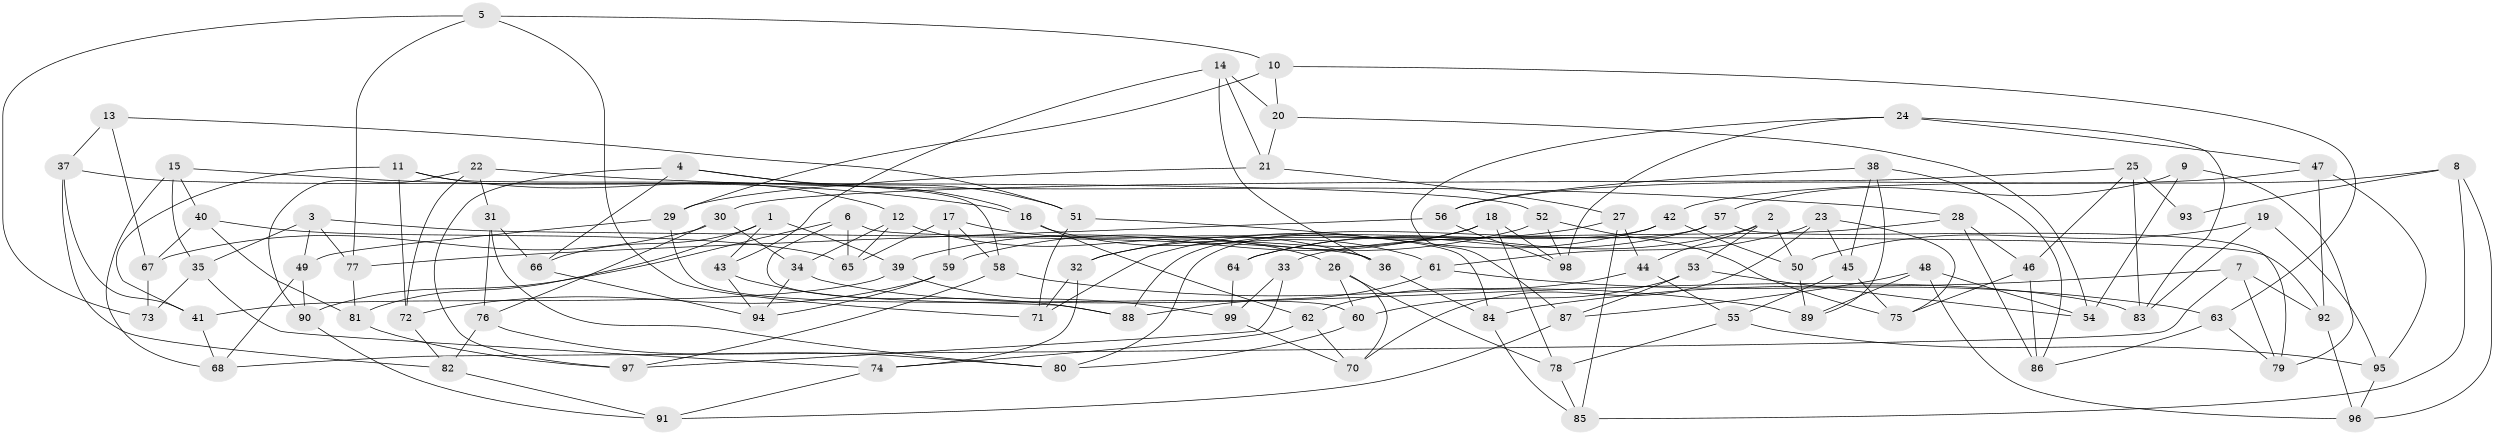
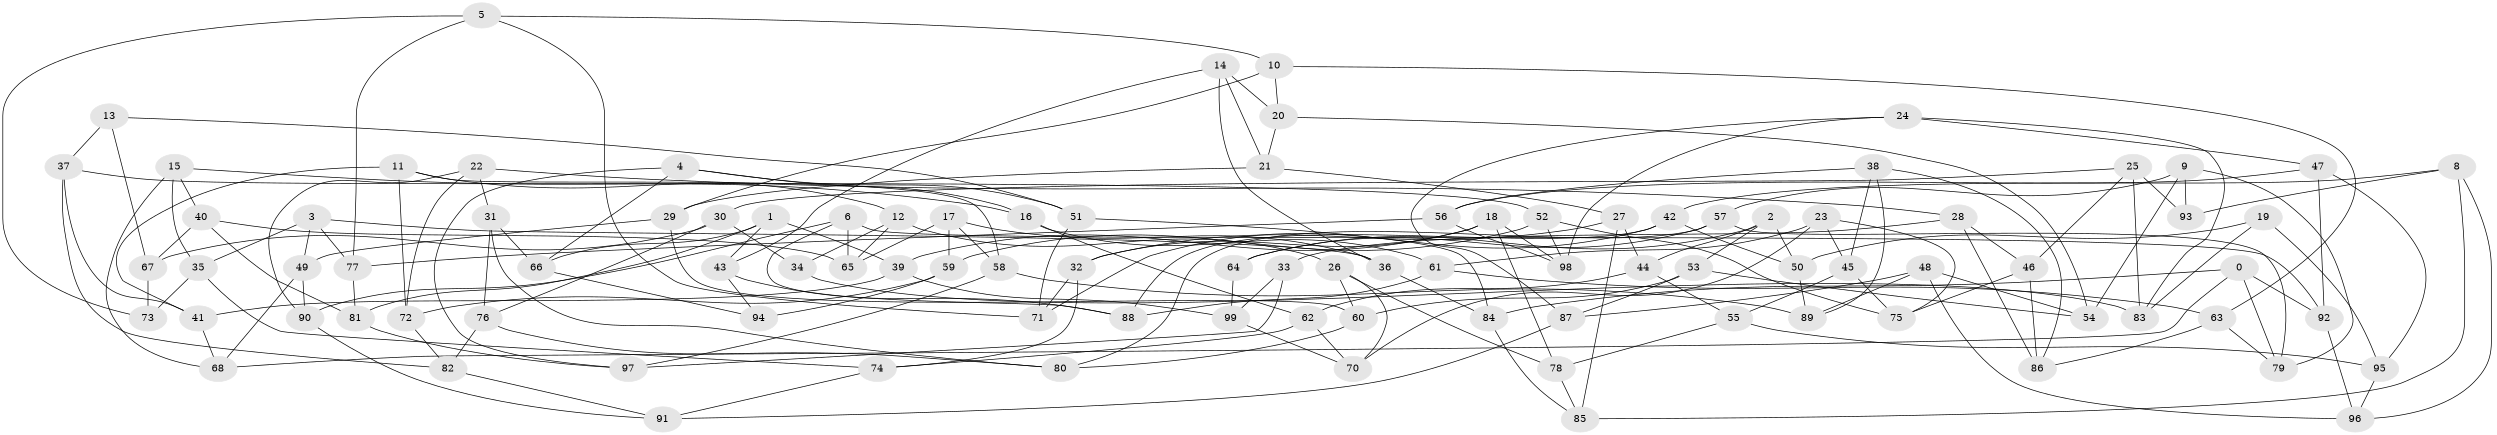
edge "9" -- "93": added
node "7": label "7" -> "0"
edge "34" -- "94": removed
